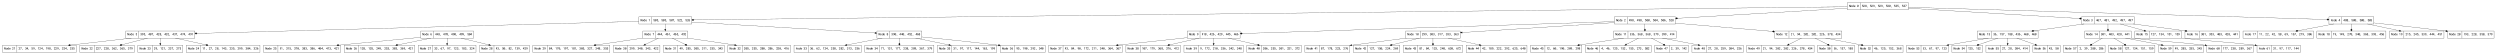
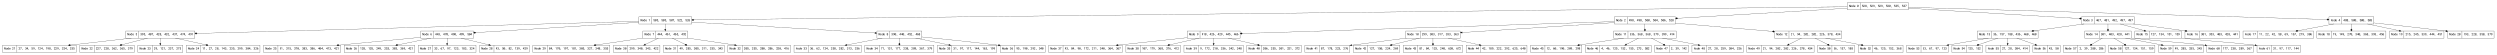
edge "Node 1" -> "Node 6": added
